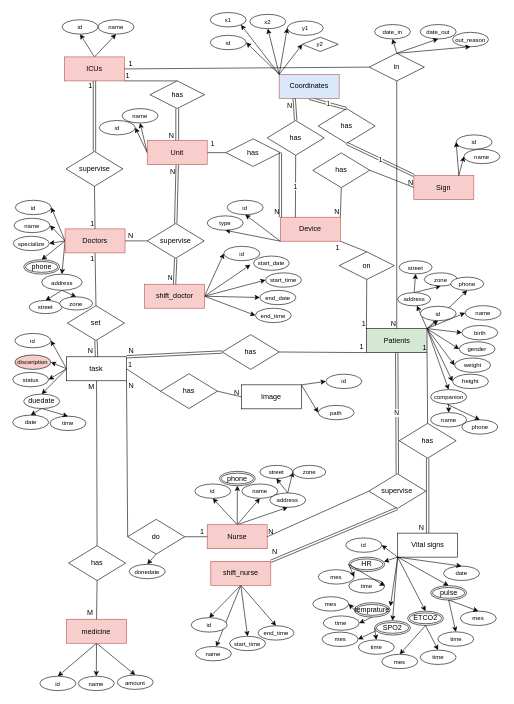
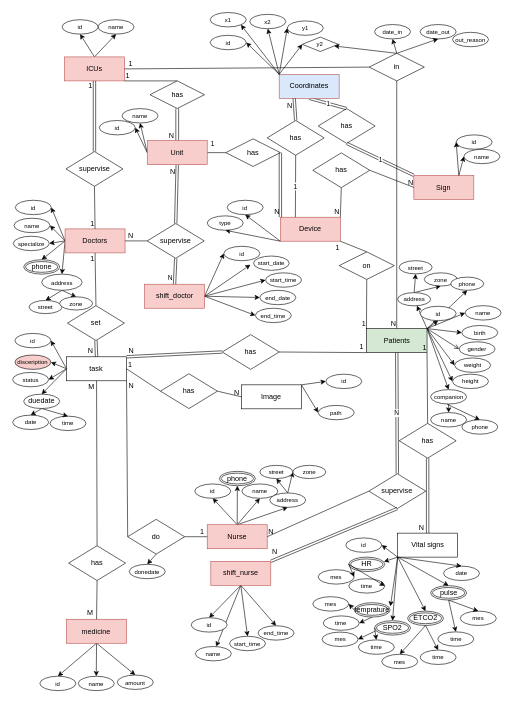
edge "in" -> "out_reason": now "in" -> "y2"
edge "Patients" -> "gender": arrowhead classic -> open
